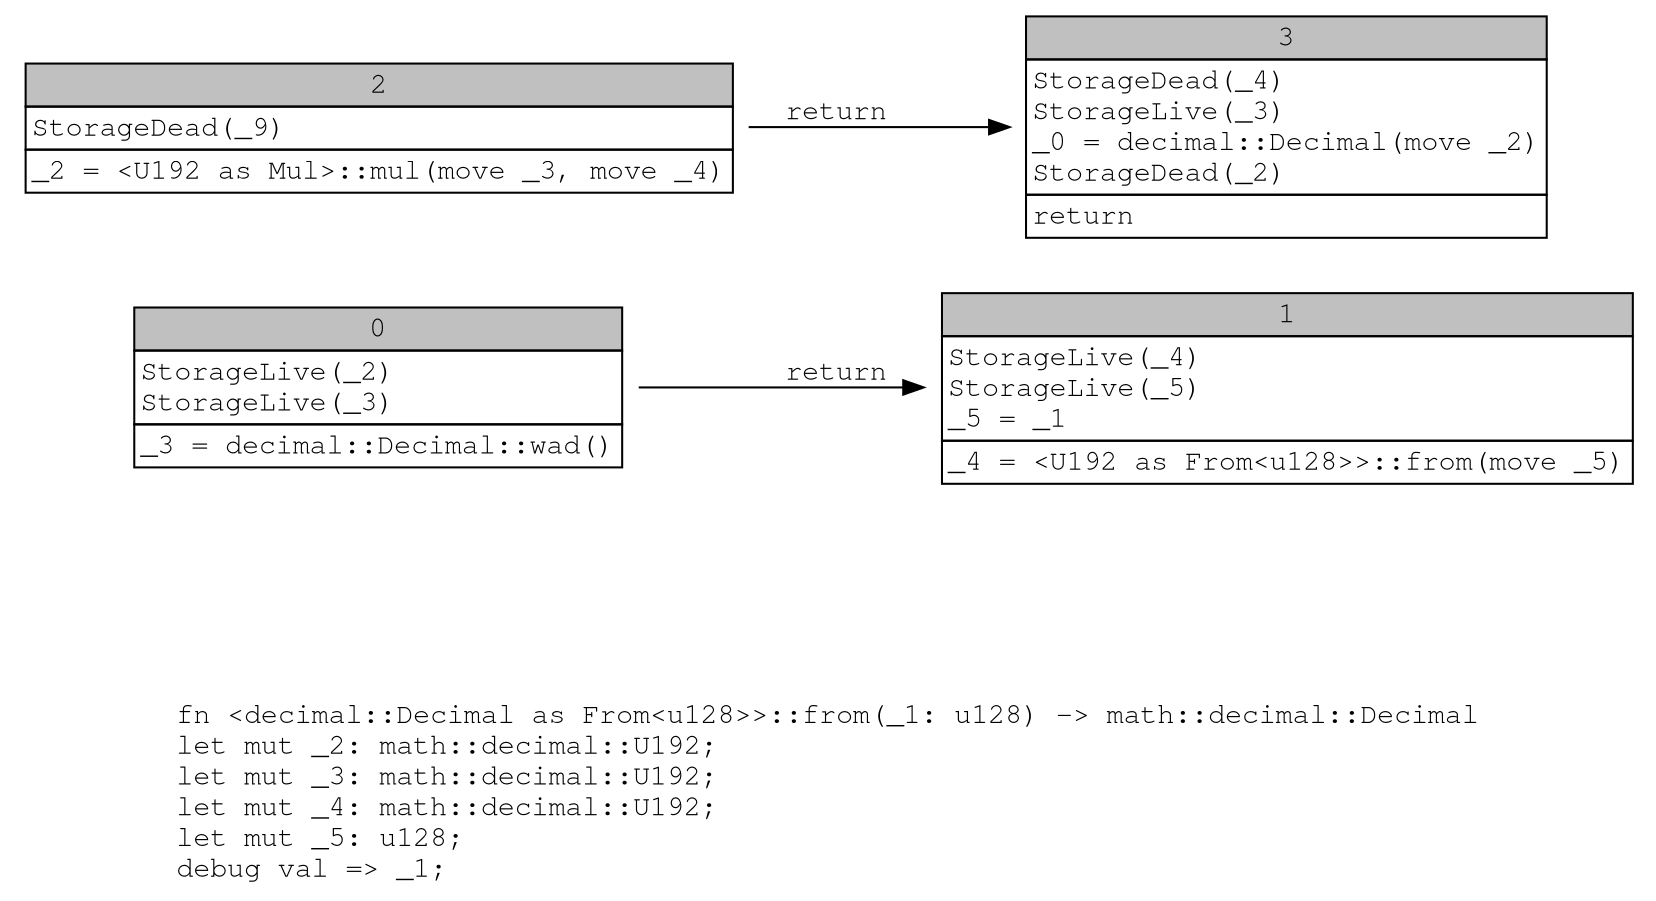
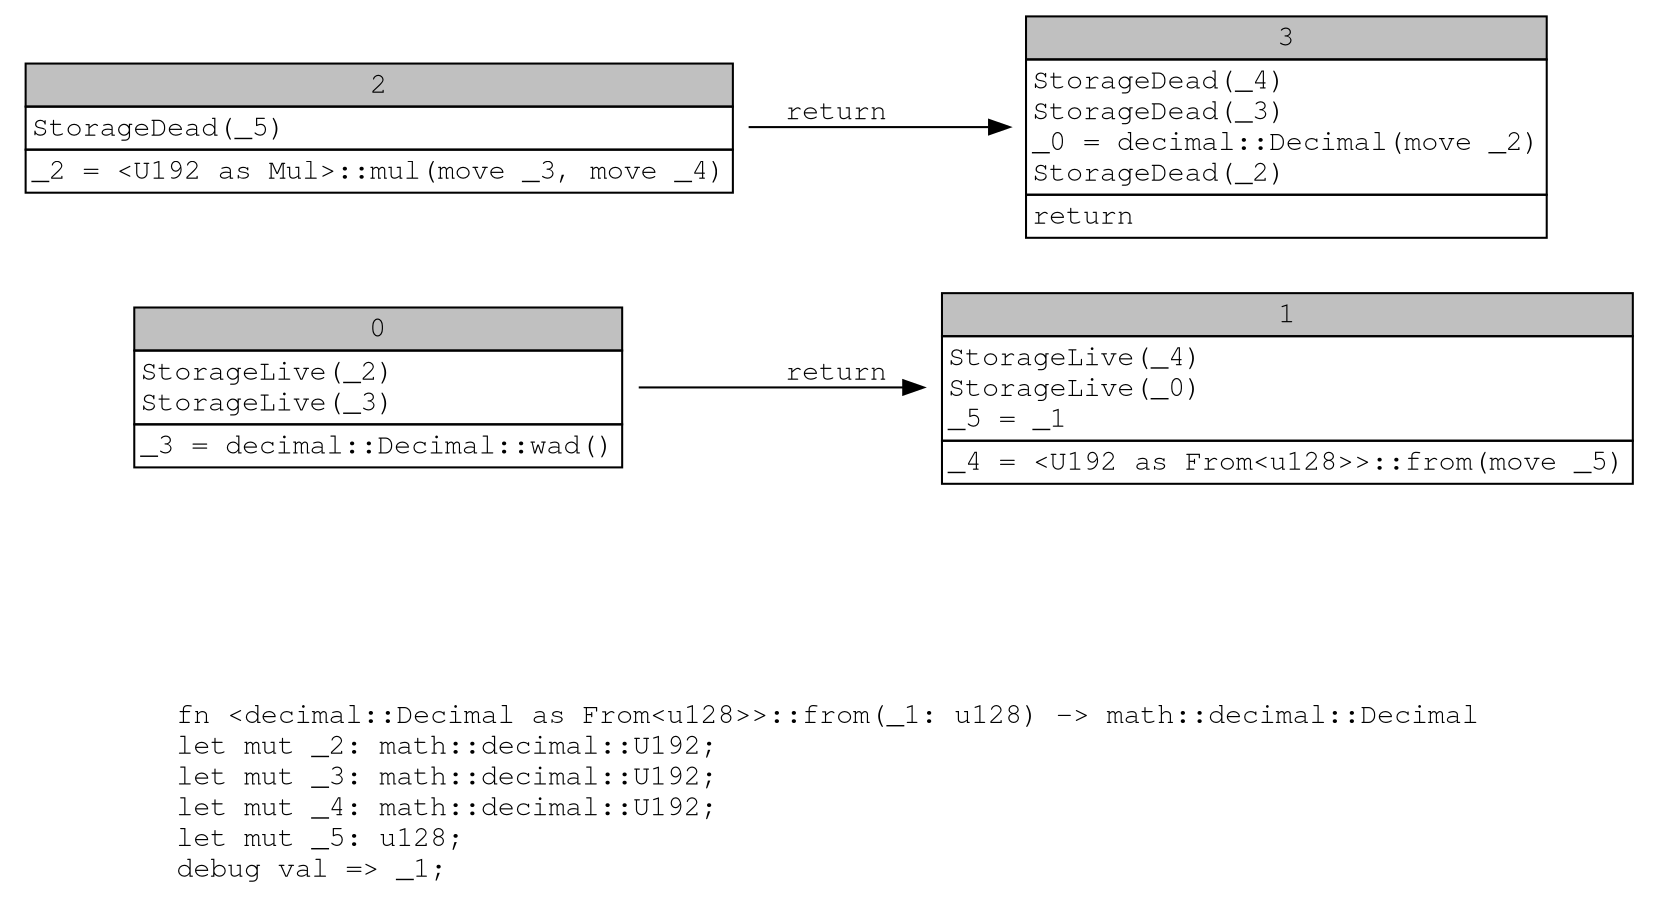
node "3": text "StorageLive(_3)" -> "StorageDead(_3)"
node "2": text "StorageDead(_9)" -> "StorageDead(_5)"
node "1": text "StorageLive(_5)" -> "StorageLive(_0)"
